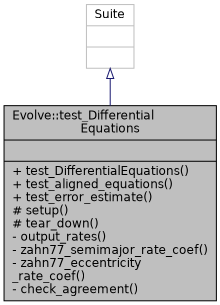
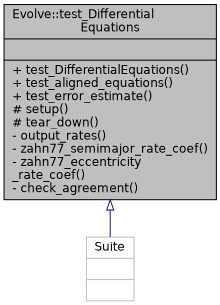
edge "Evolve::test_Differential" -> "Suite": reversed
